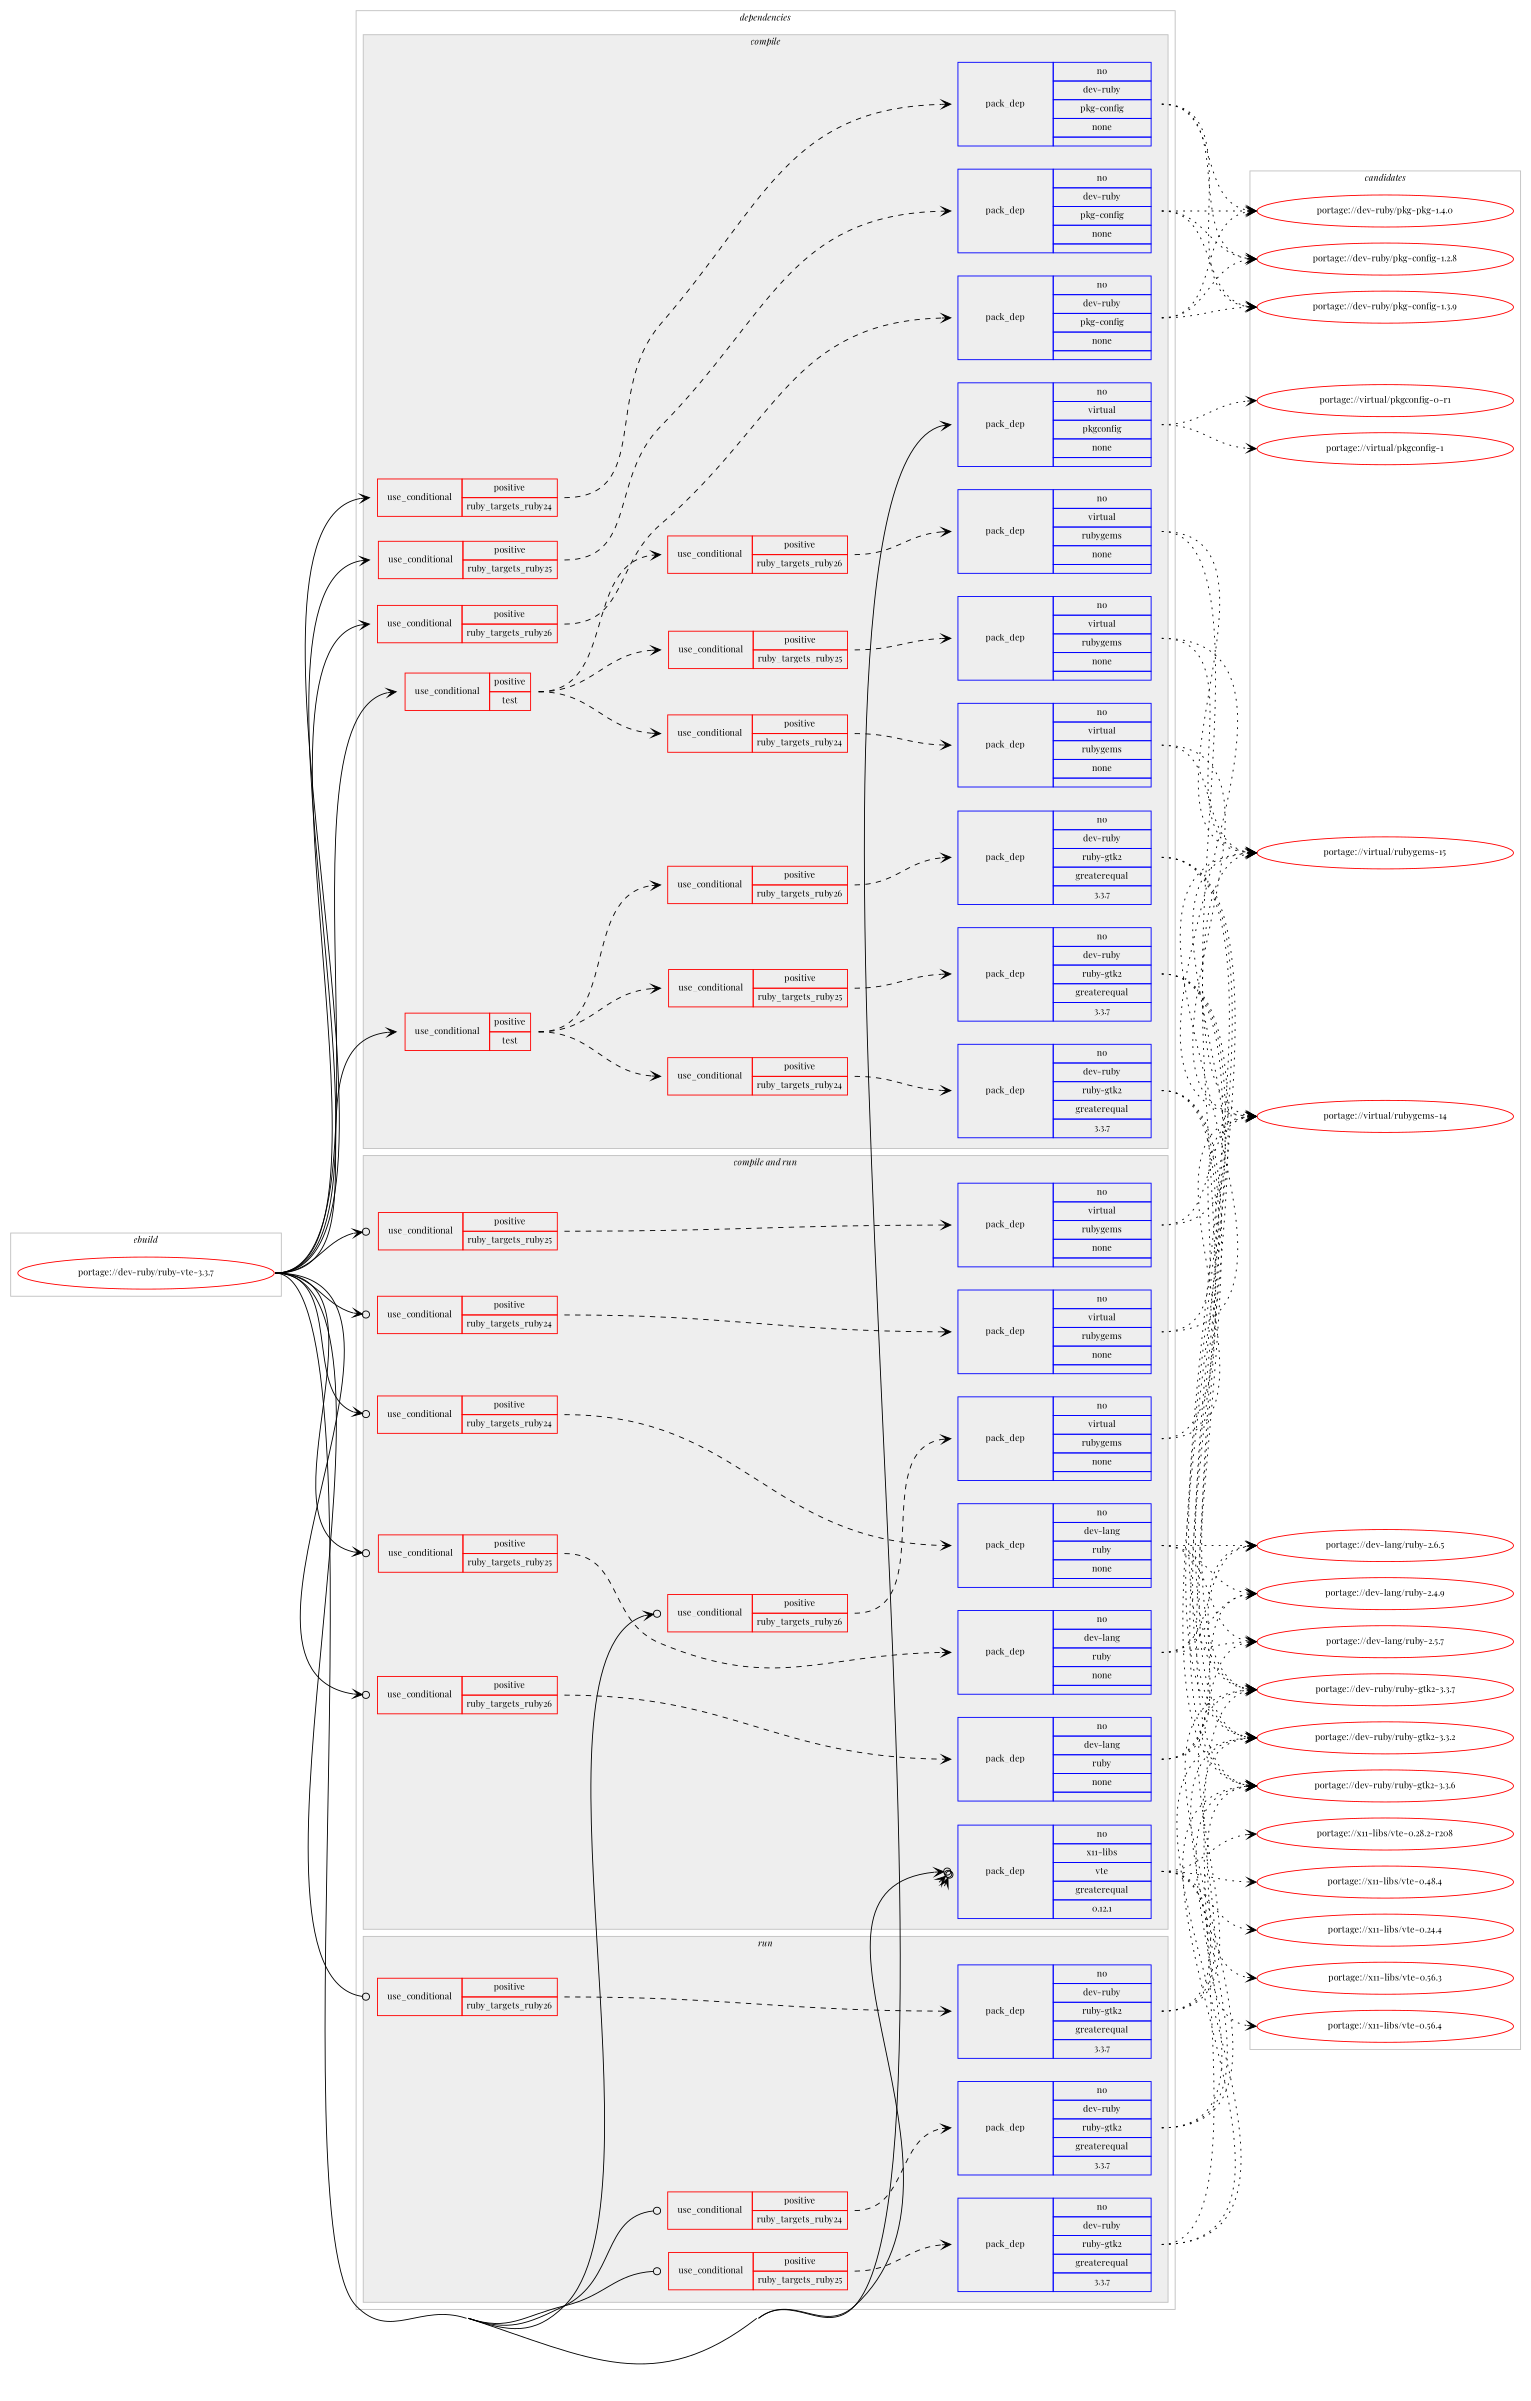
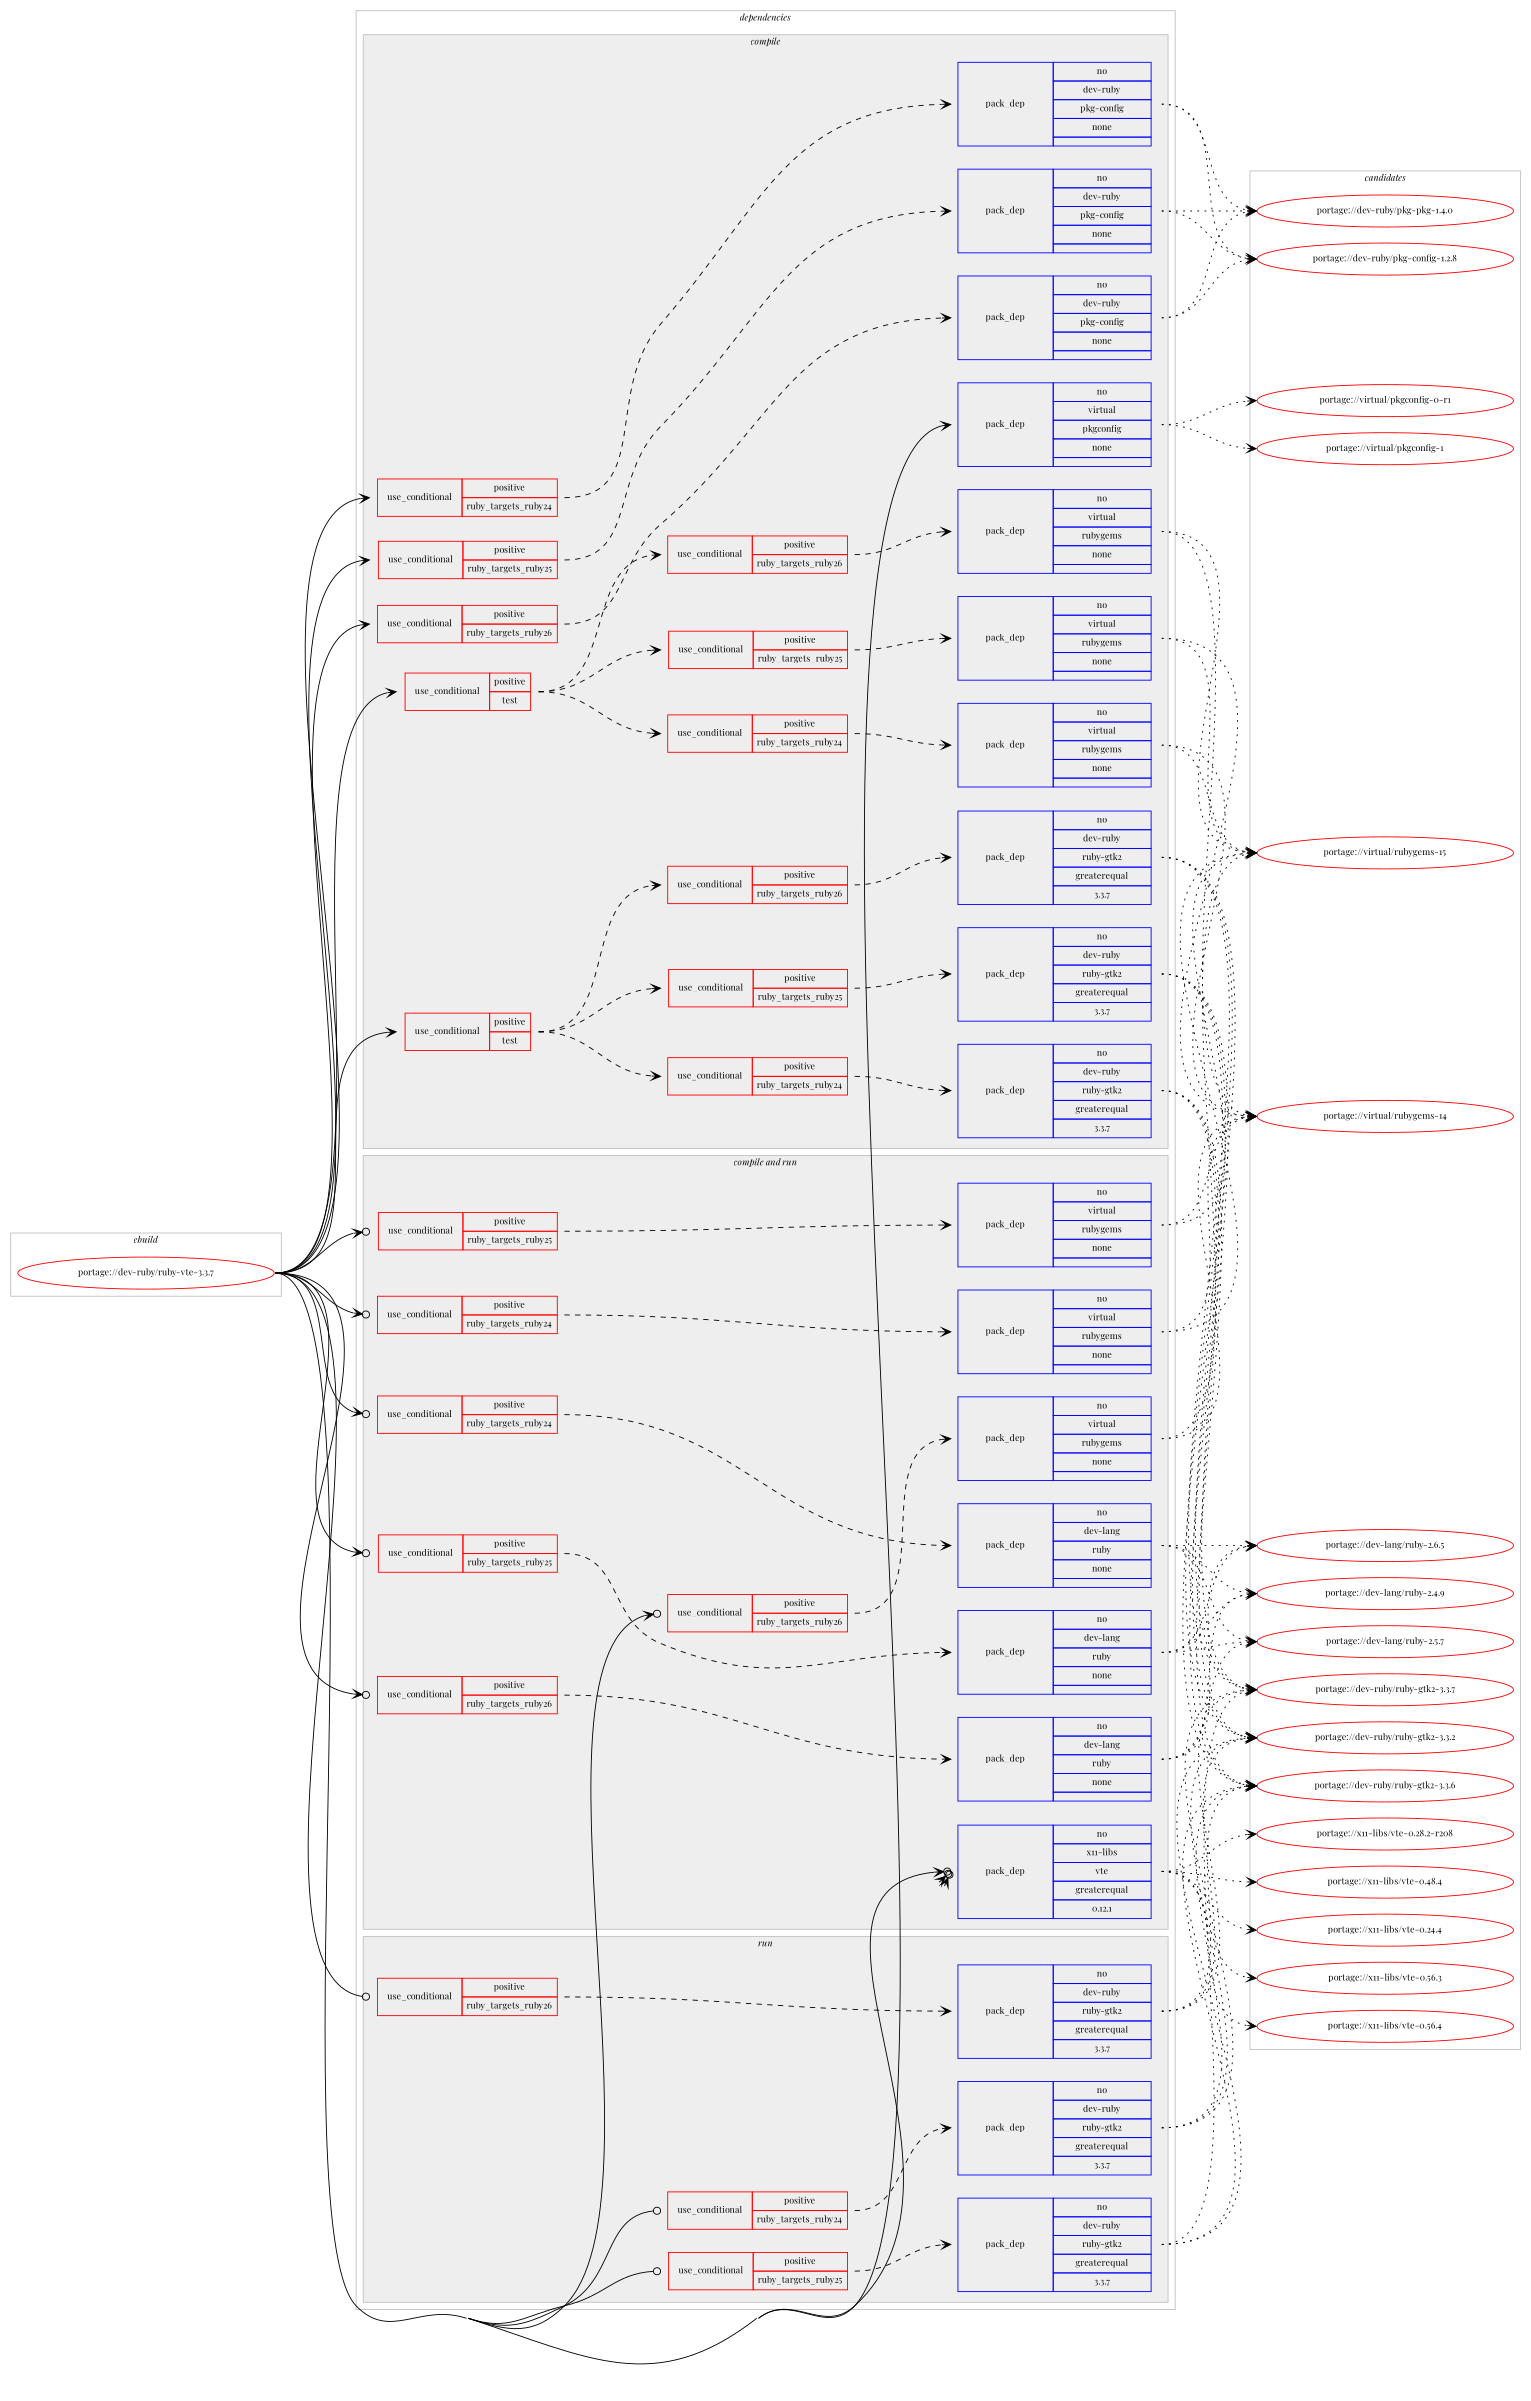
node "portage://dev-ruby/pkg-config-1.3.9": removed
